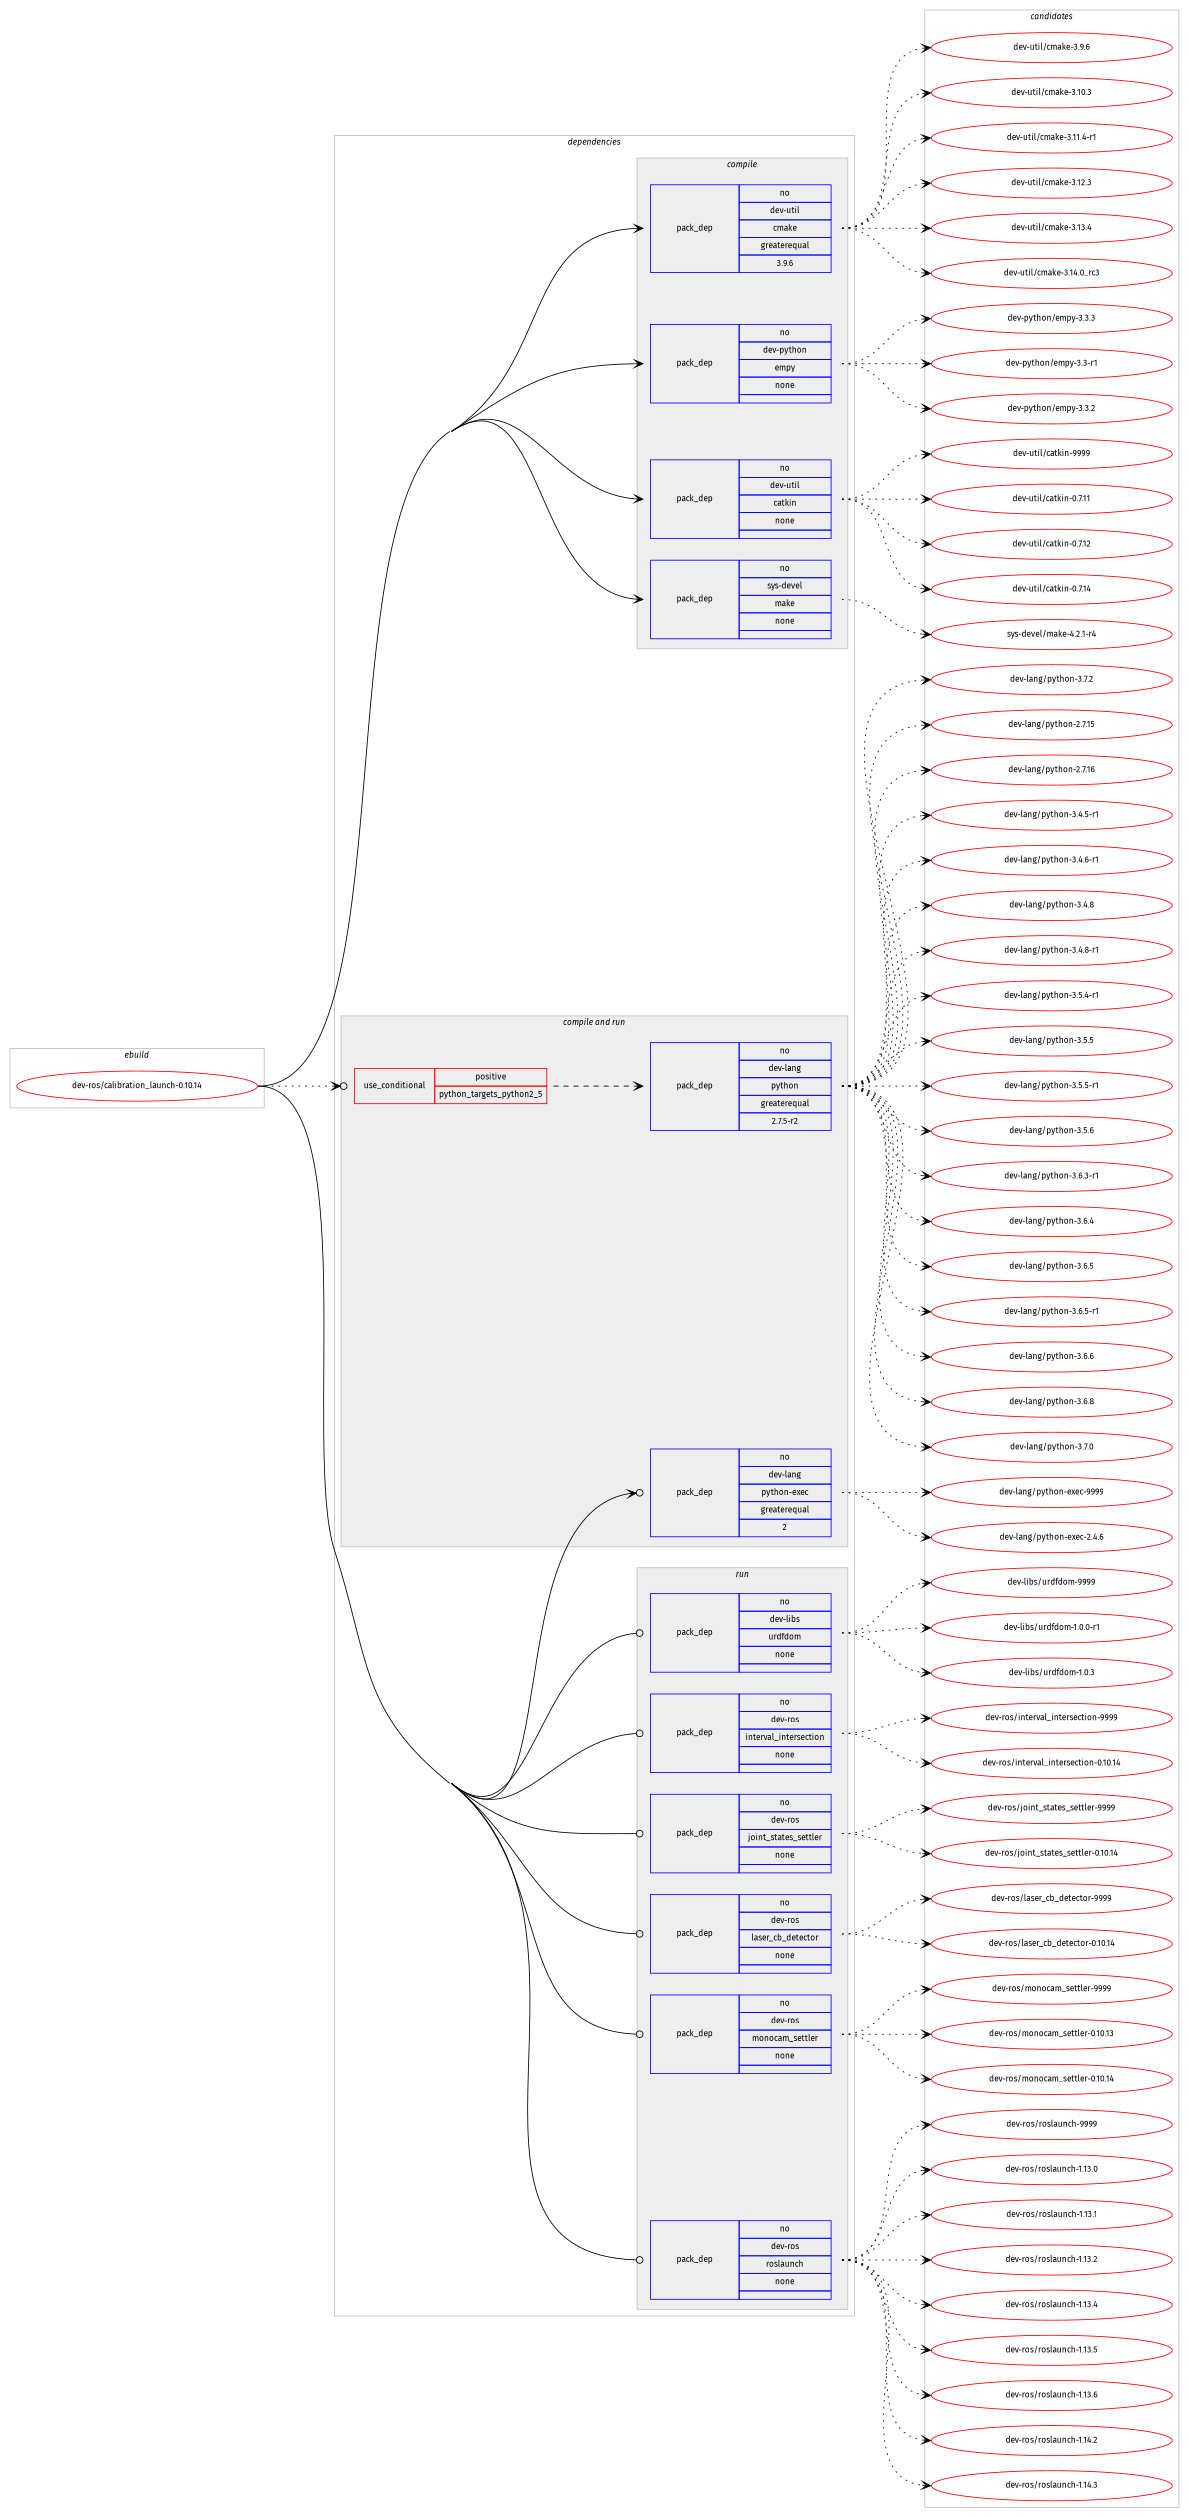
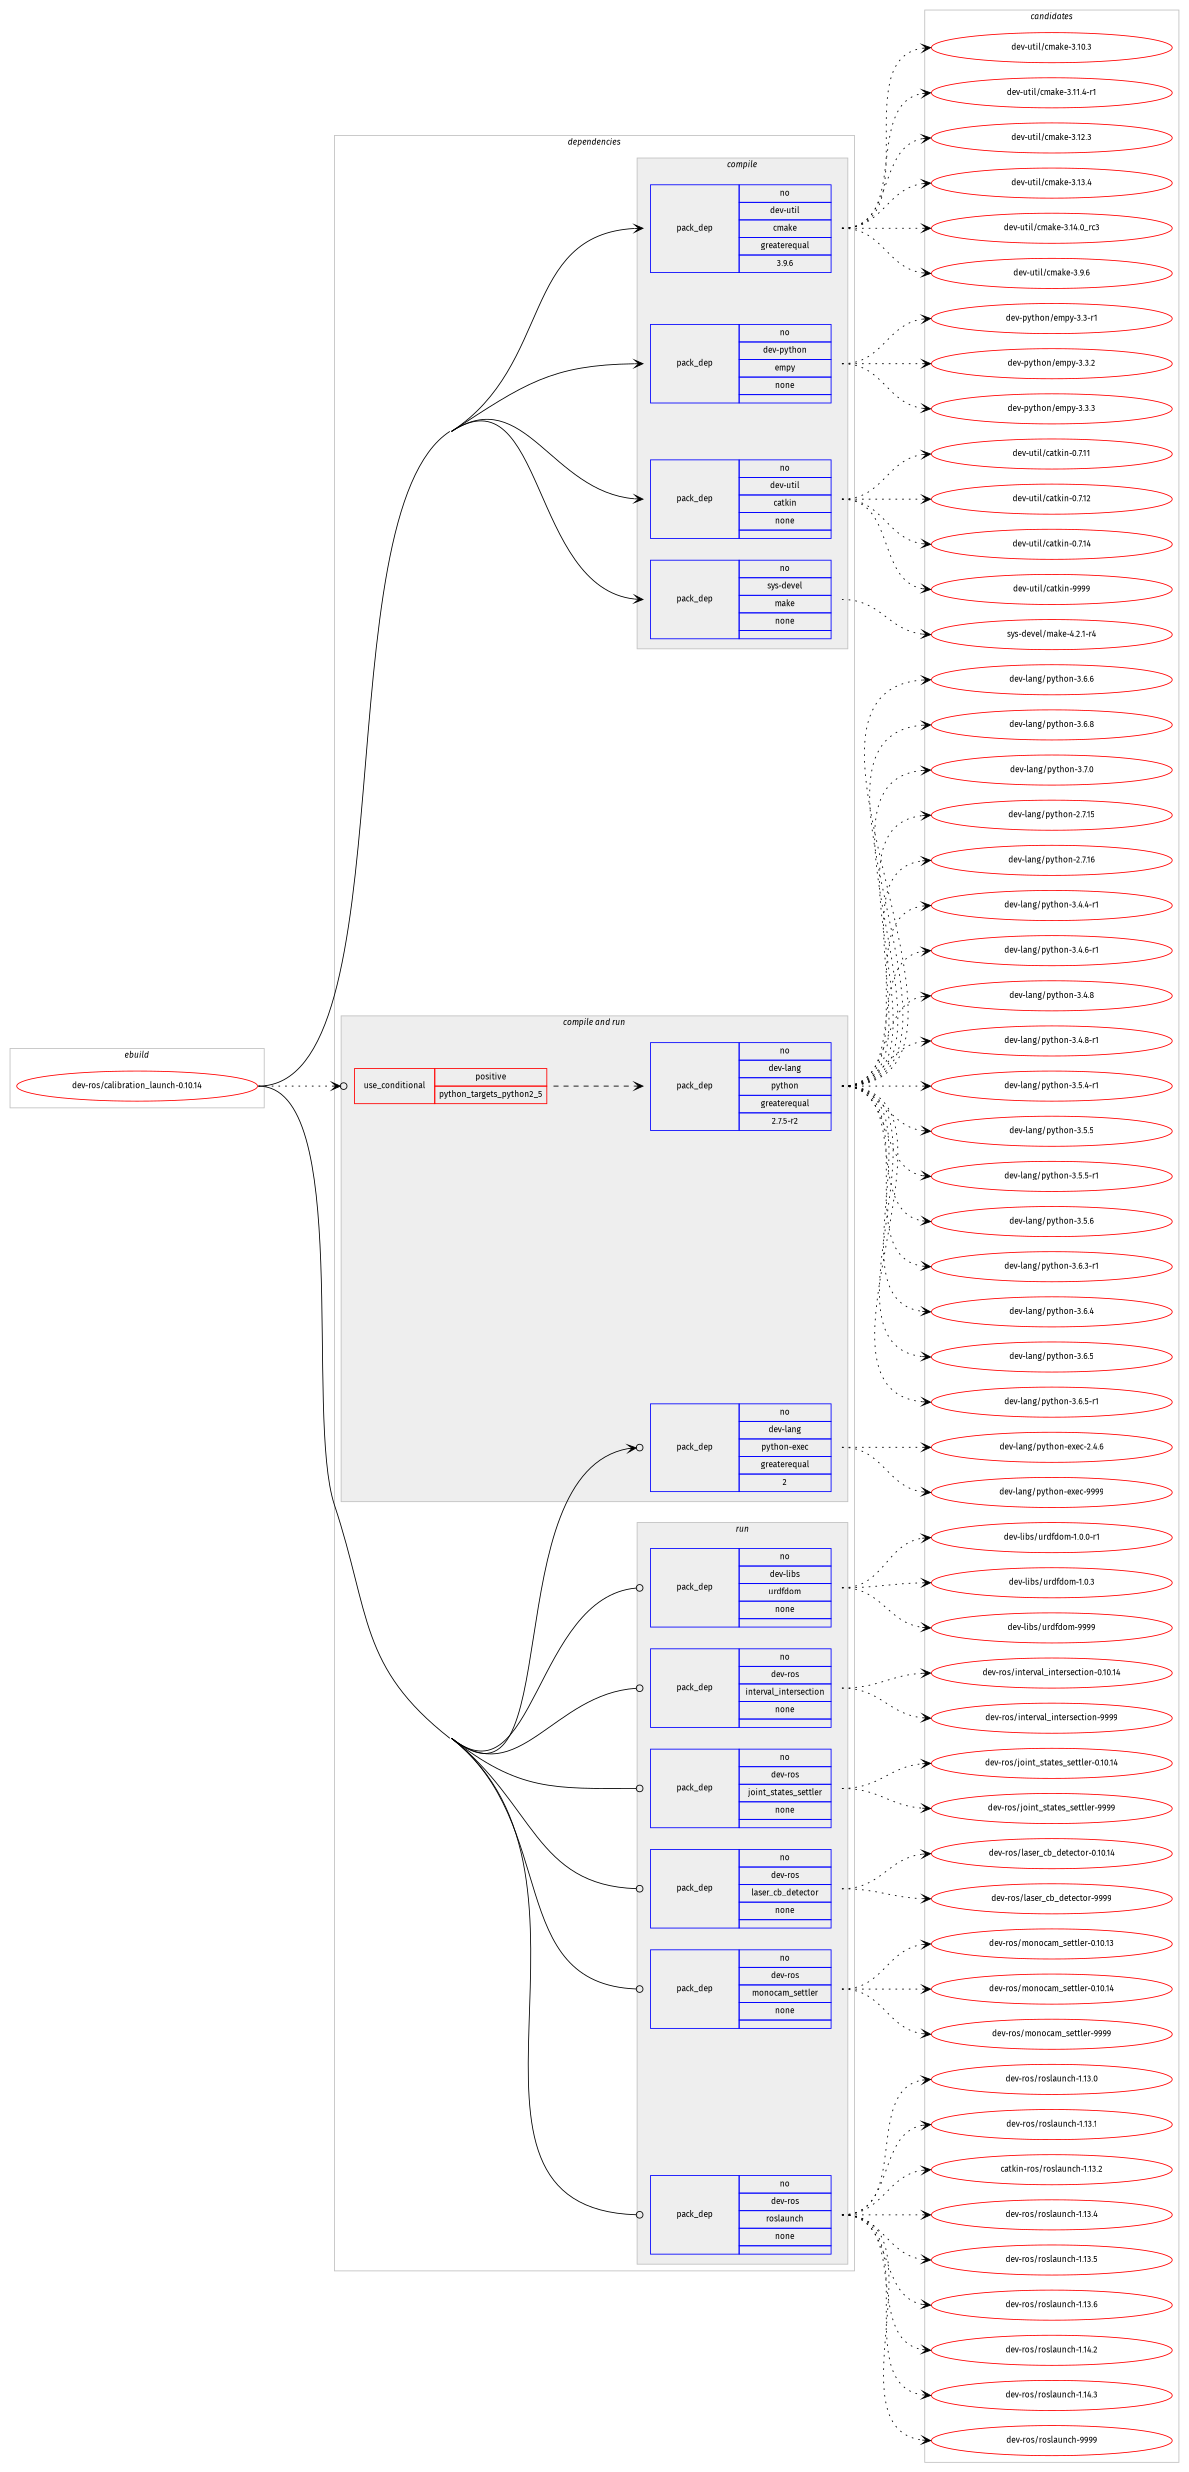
node "dev-lang/python-3.7.2": removed
node "dev-lang/python-3.4.5-r1": label "dev-lang/python-3.4.5-r1" -> "dev-lang/python-3.4.4-r1"
node "dev-ros/roslaunch-1.13.2": label "dev-ros/roslaunch-1.13.2" -> "catkin-ros/roslaunch-1.13.2"
